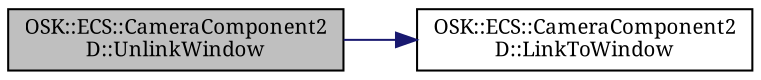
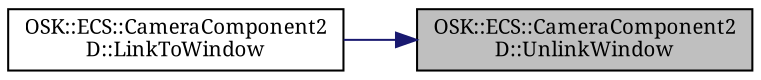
edge "OSK::ECS::CameraComponent2 D::UnlinkWindow" -> "OSK::ECS::CameraComponent2 D::LinkToWindow": reversed
